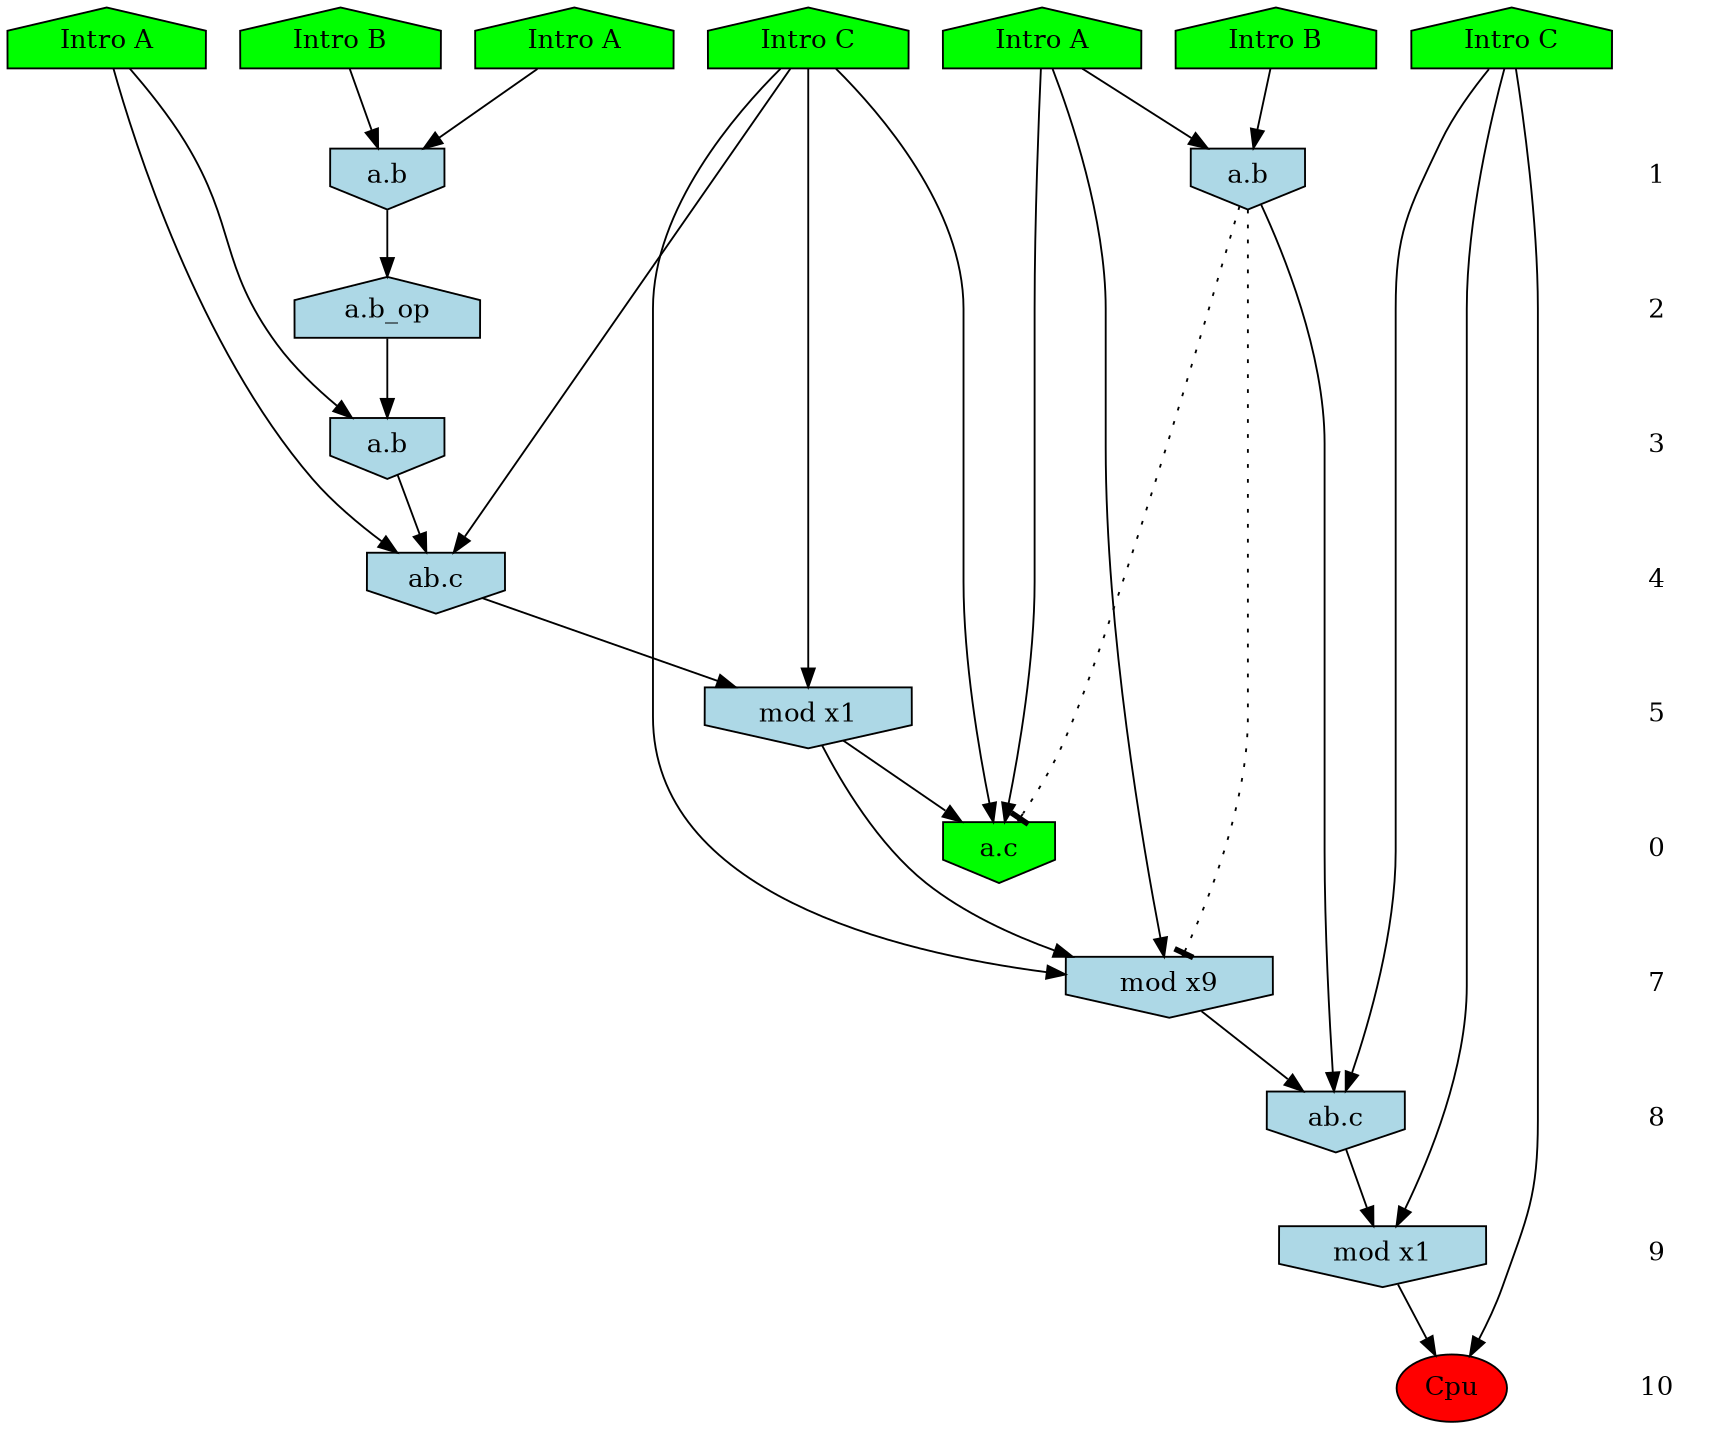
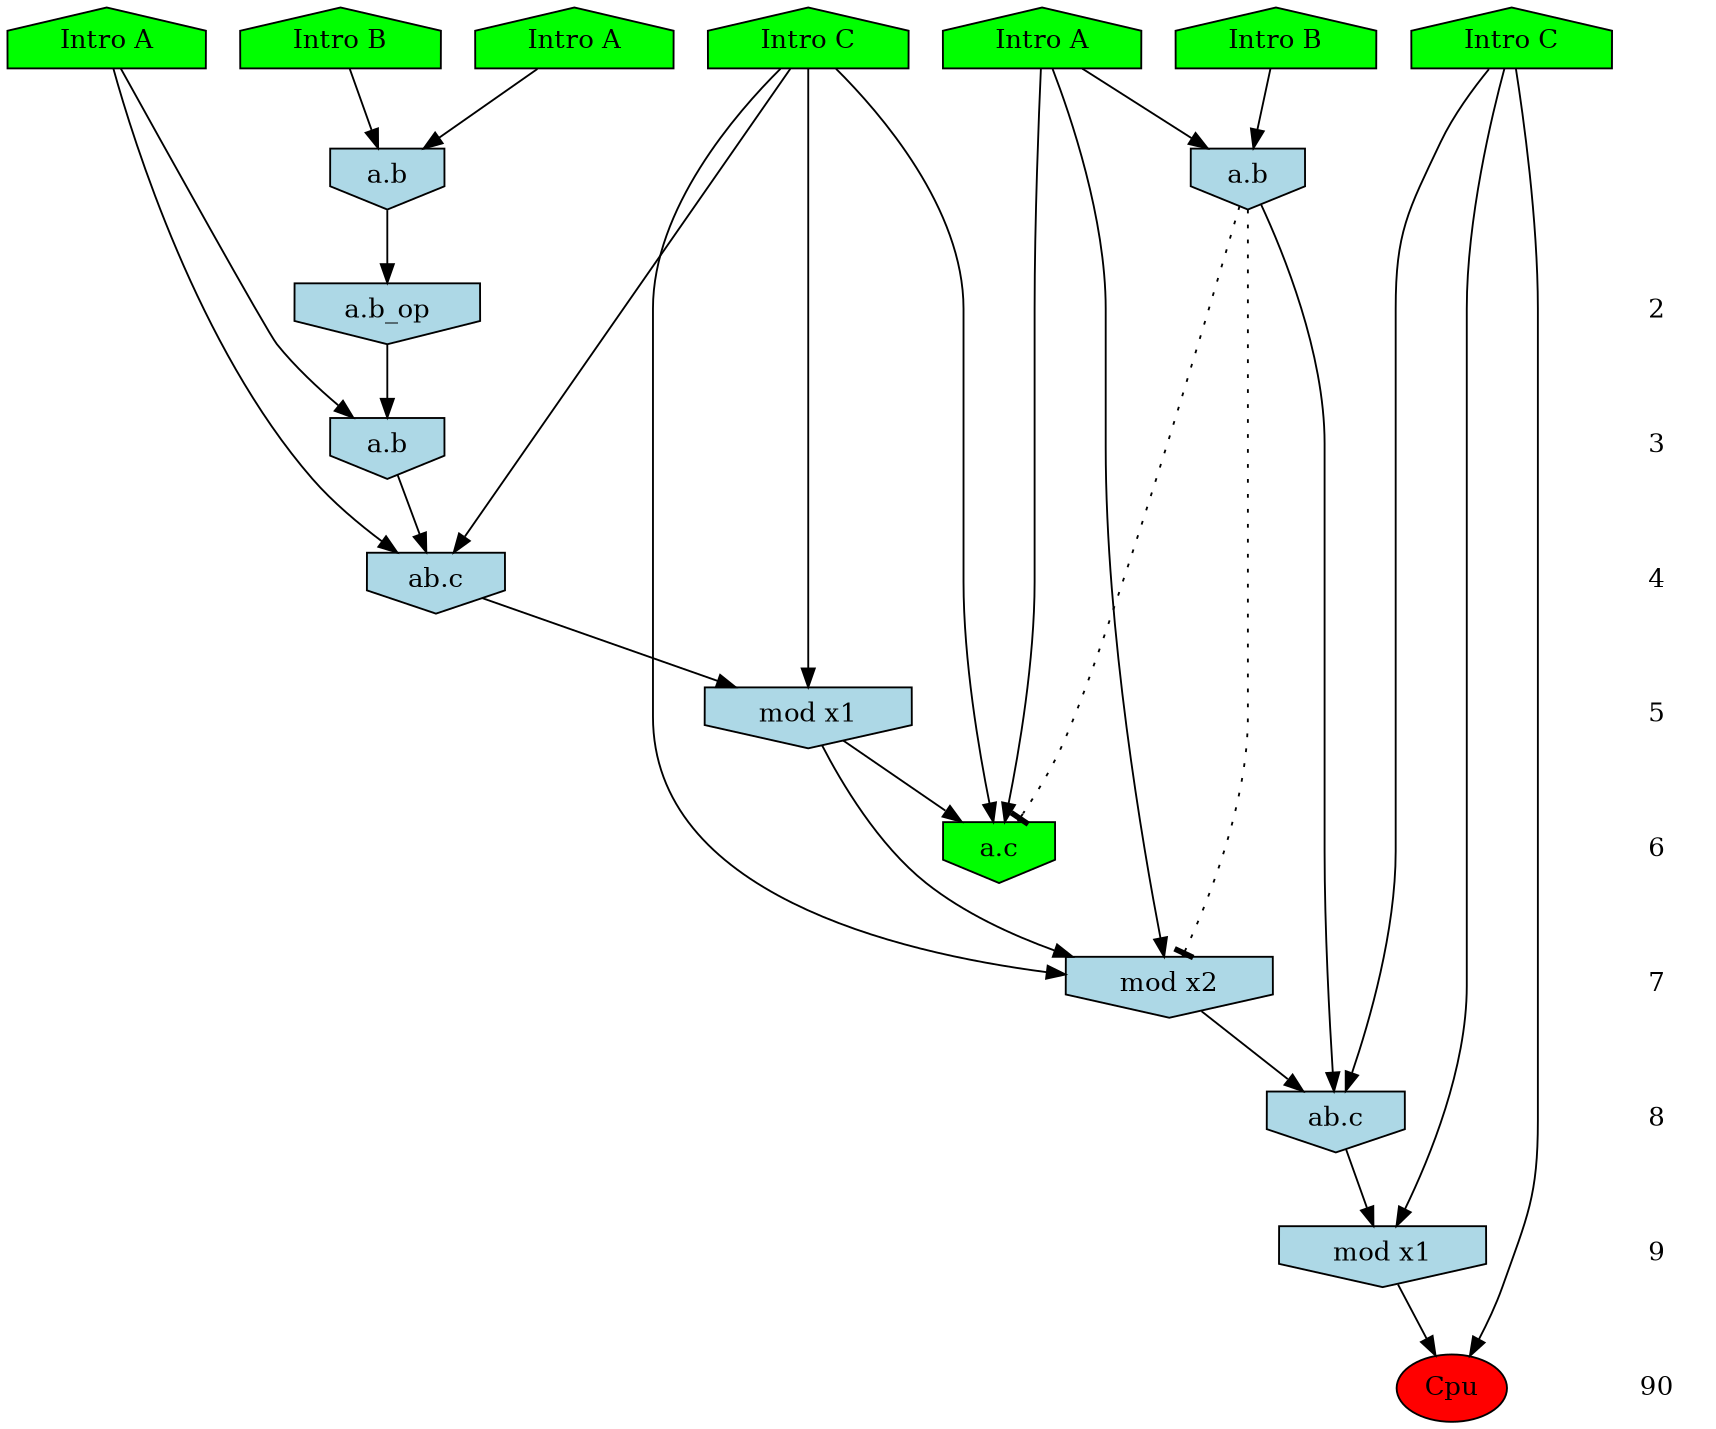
node "1": removed
node "a.b_op": shape house -> invhouse
node "0": label "0" -> "6"
node "mod x9": label "mod x9" -> "mod x2"
node "10": label "10" -> "90"
